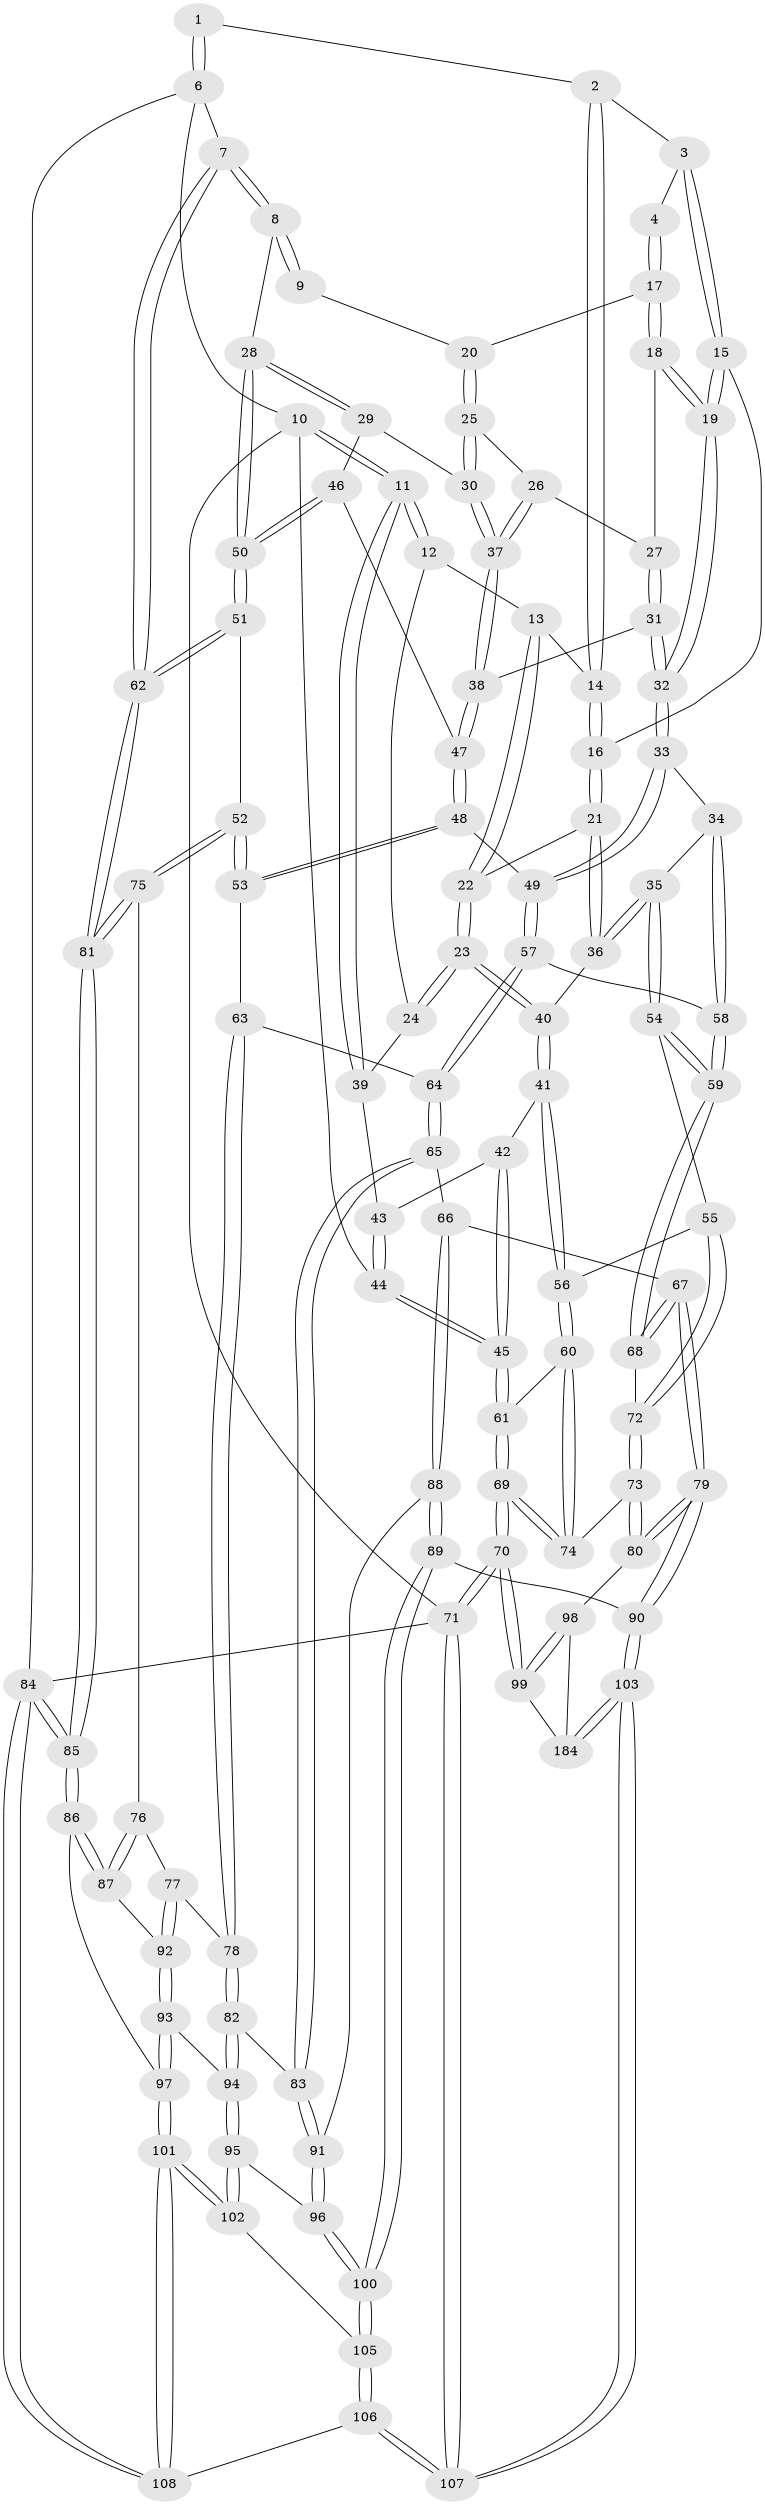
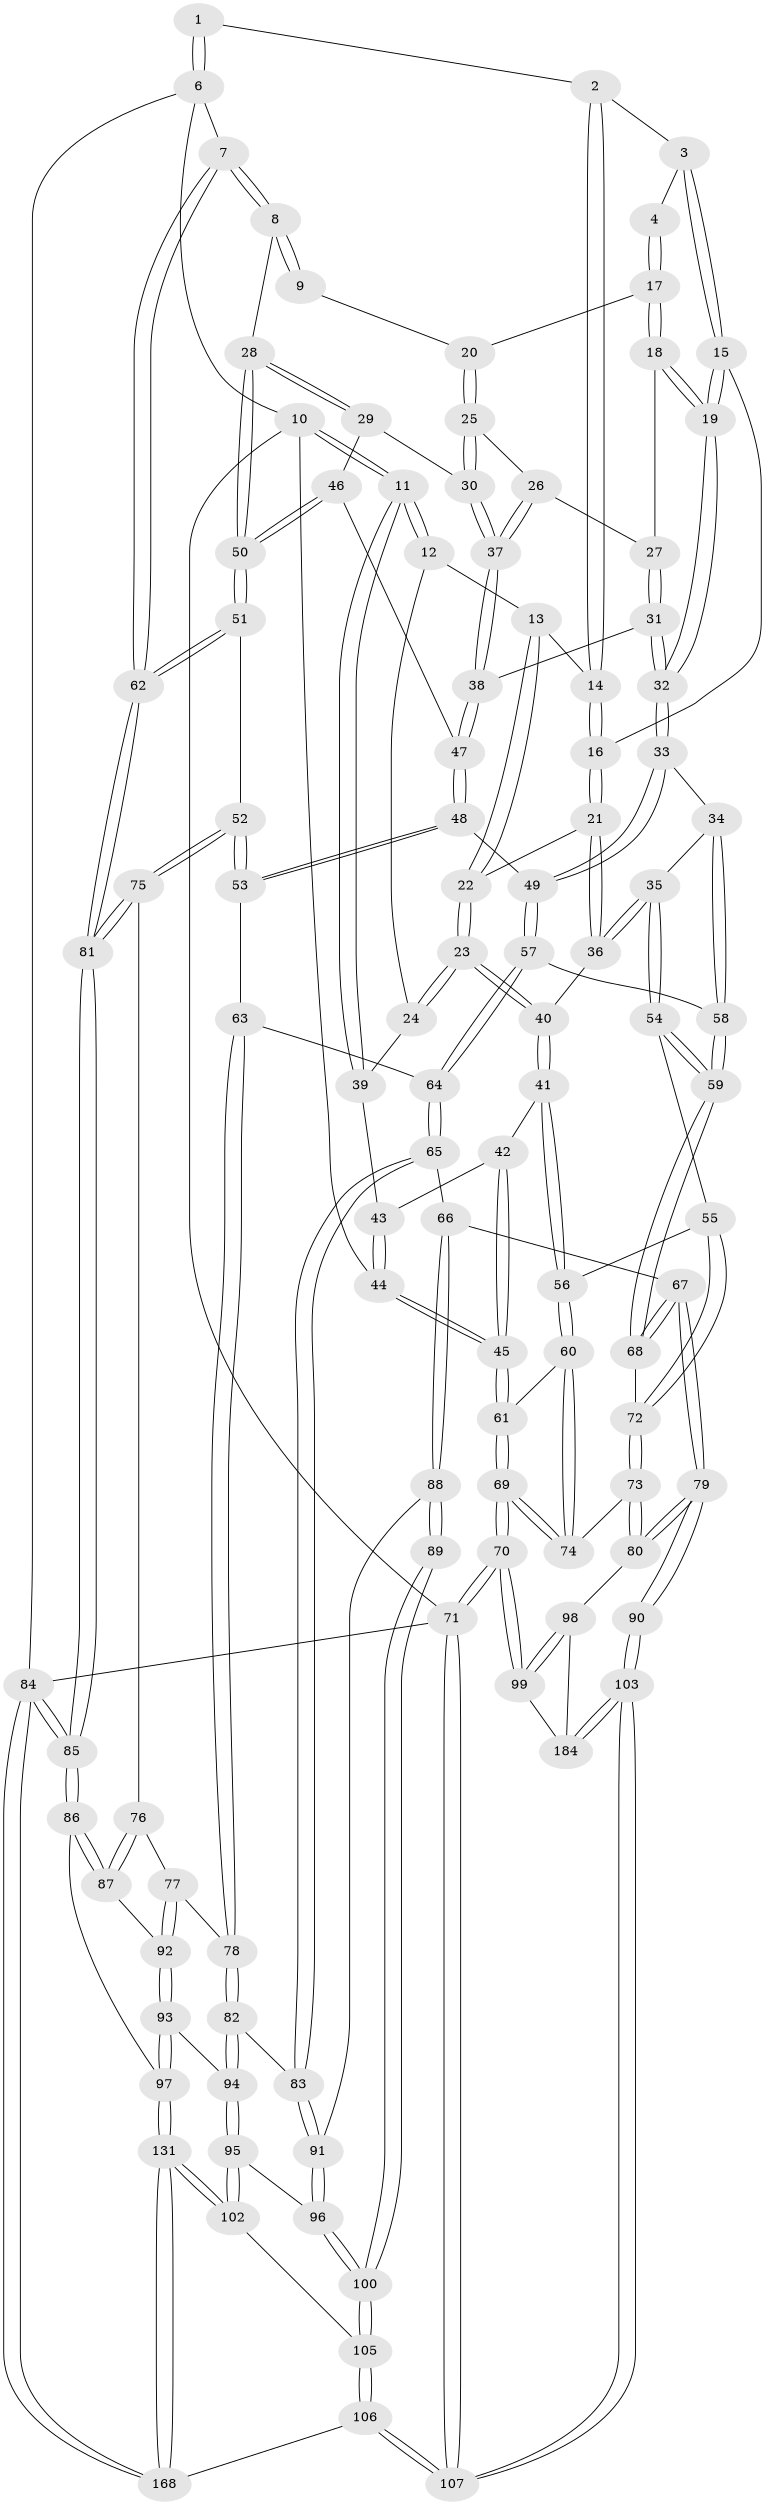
edge "89" -- "90": removed
node "101": label "101" -> "131"
node "108": label "108" -> "168"
